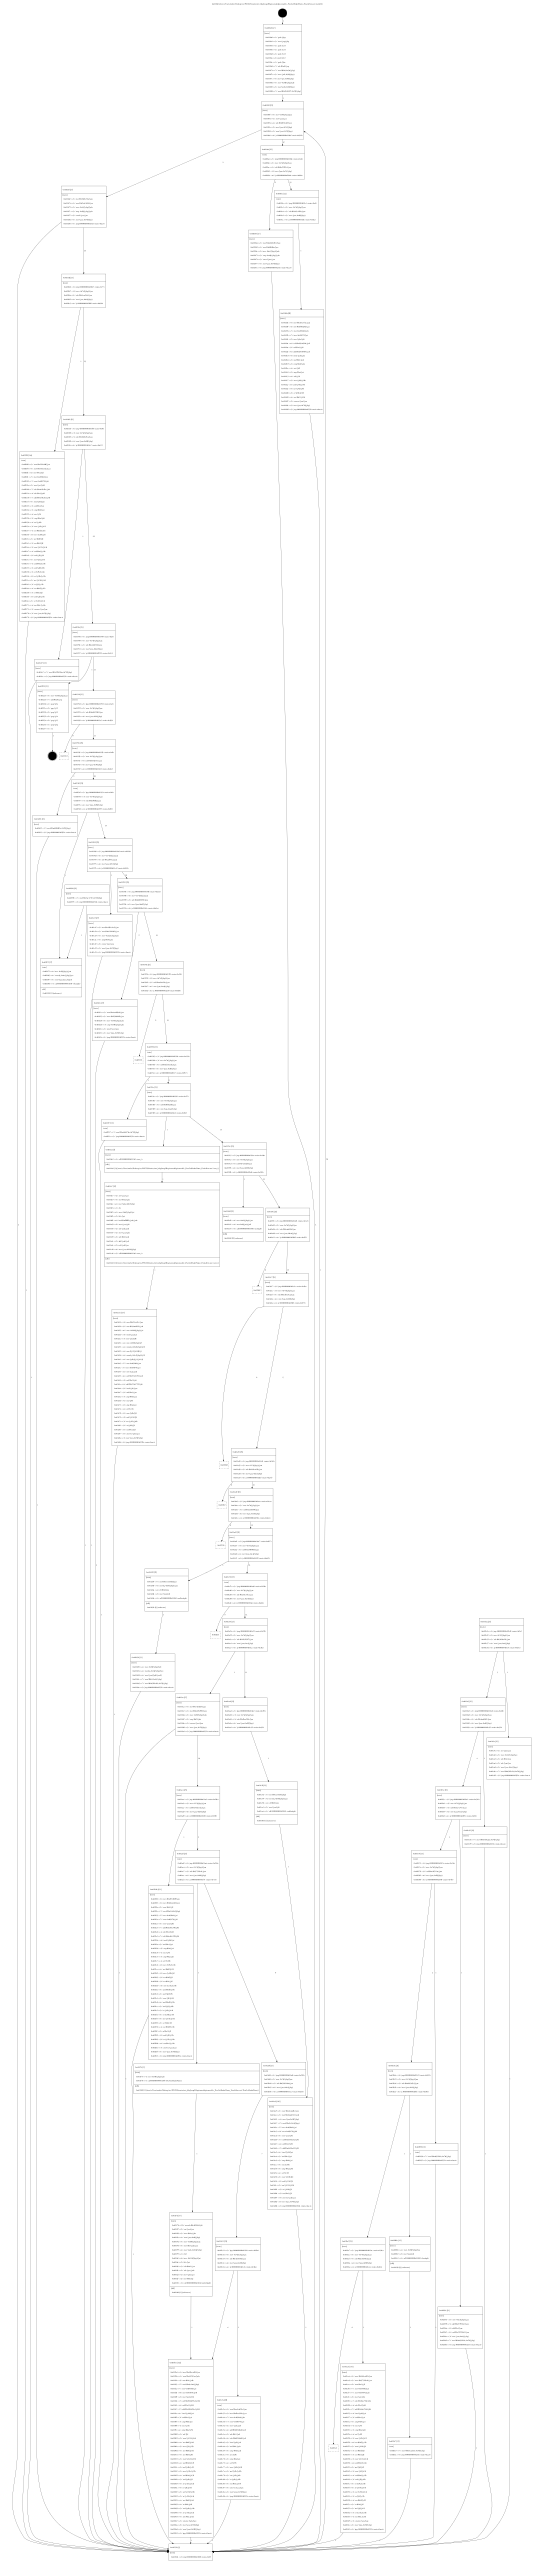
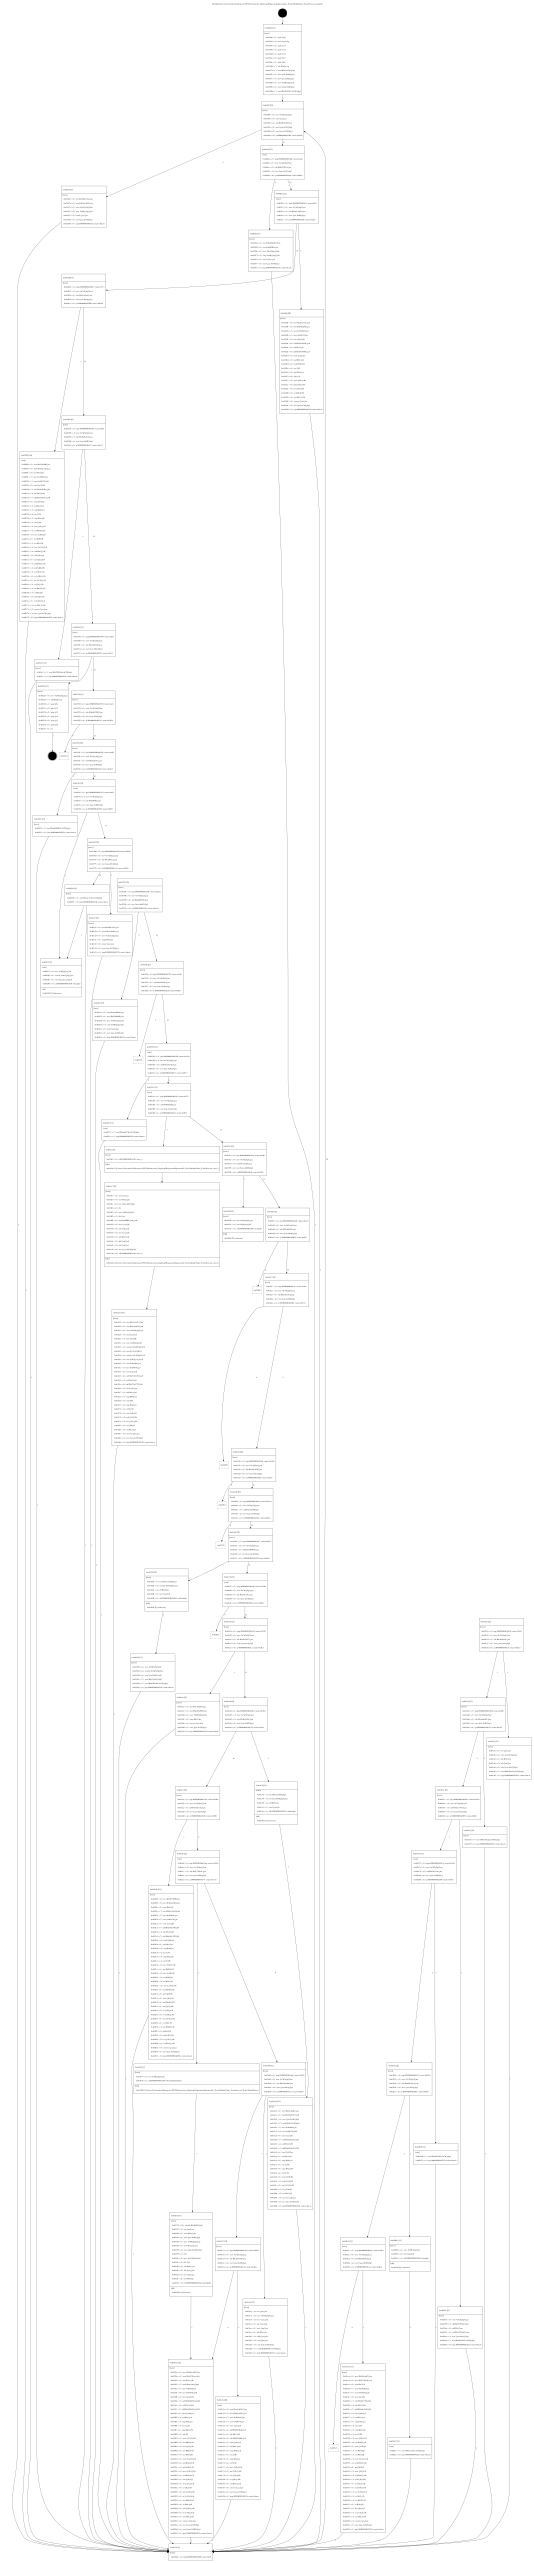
edge "0x401d6f [27]" -> "0x4018d2 [25]": now "0x4018bc [22]" -> "0x4018d2 [25]"
edge "0x401968 [25]" -> "0x401981 [25]": now "0x401968 [25]" -> "0x402090 [12]"
edge "0x401bca [27]" -> "0x401ac6 [25]": now "0x401aad [25]" -> "0x401ac6 [25]"
node "0x401ec3 [33]": added
